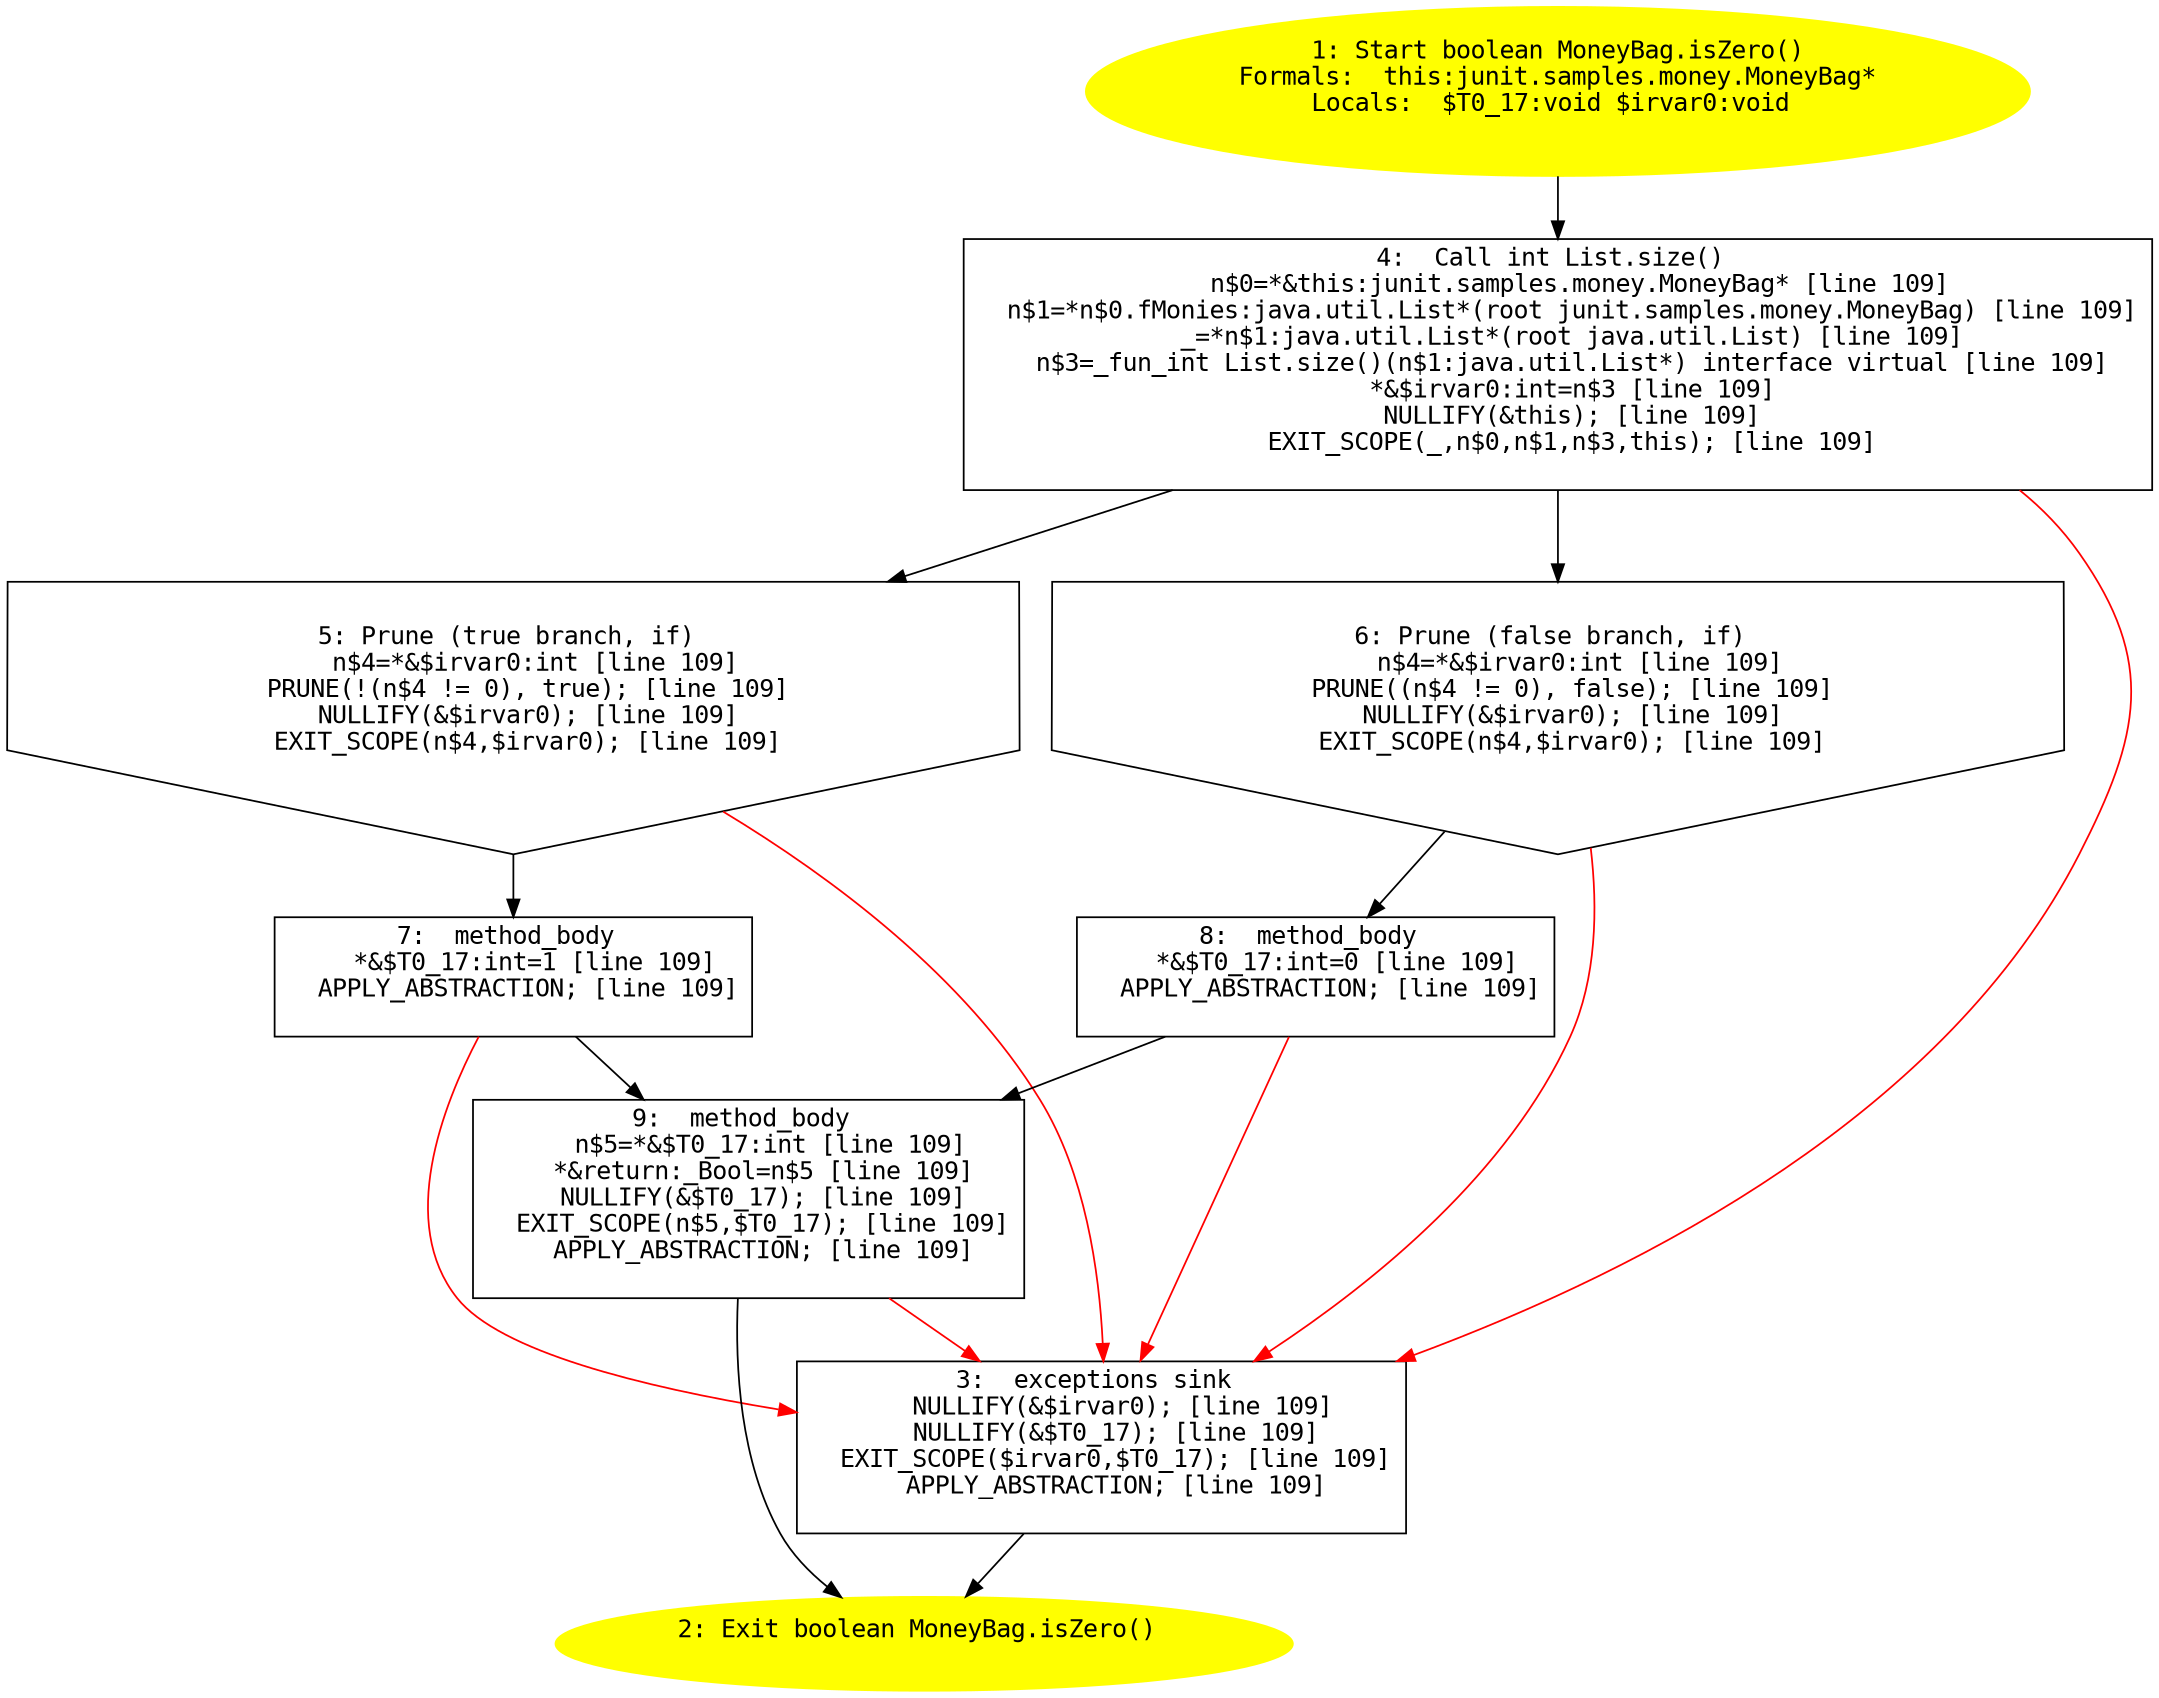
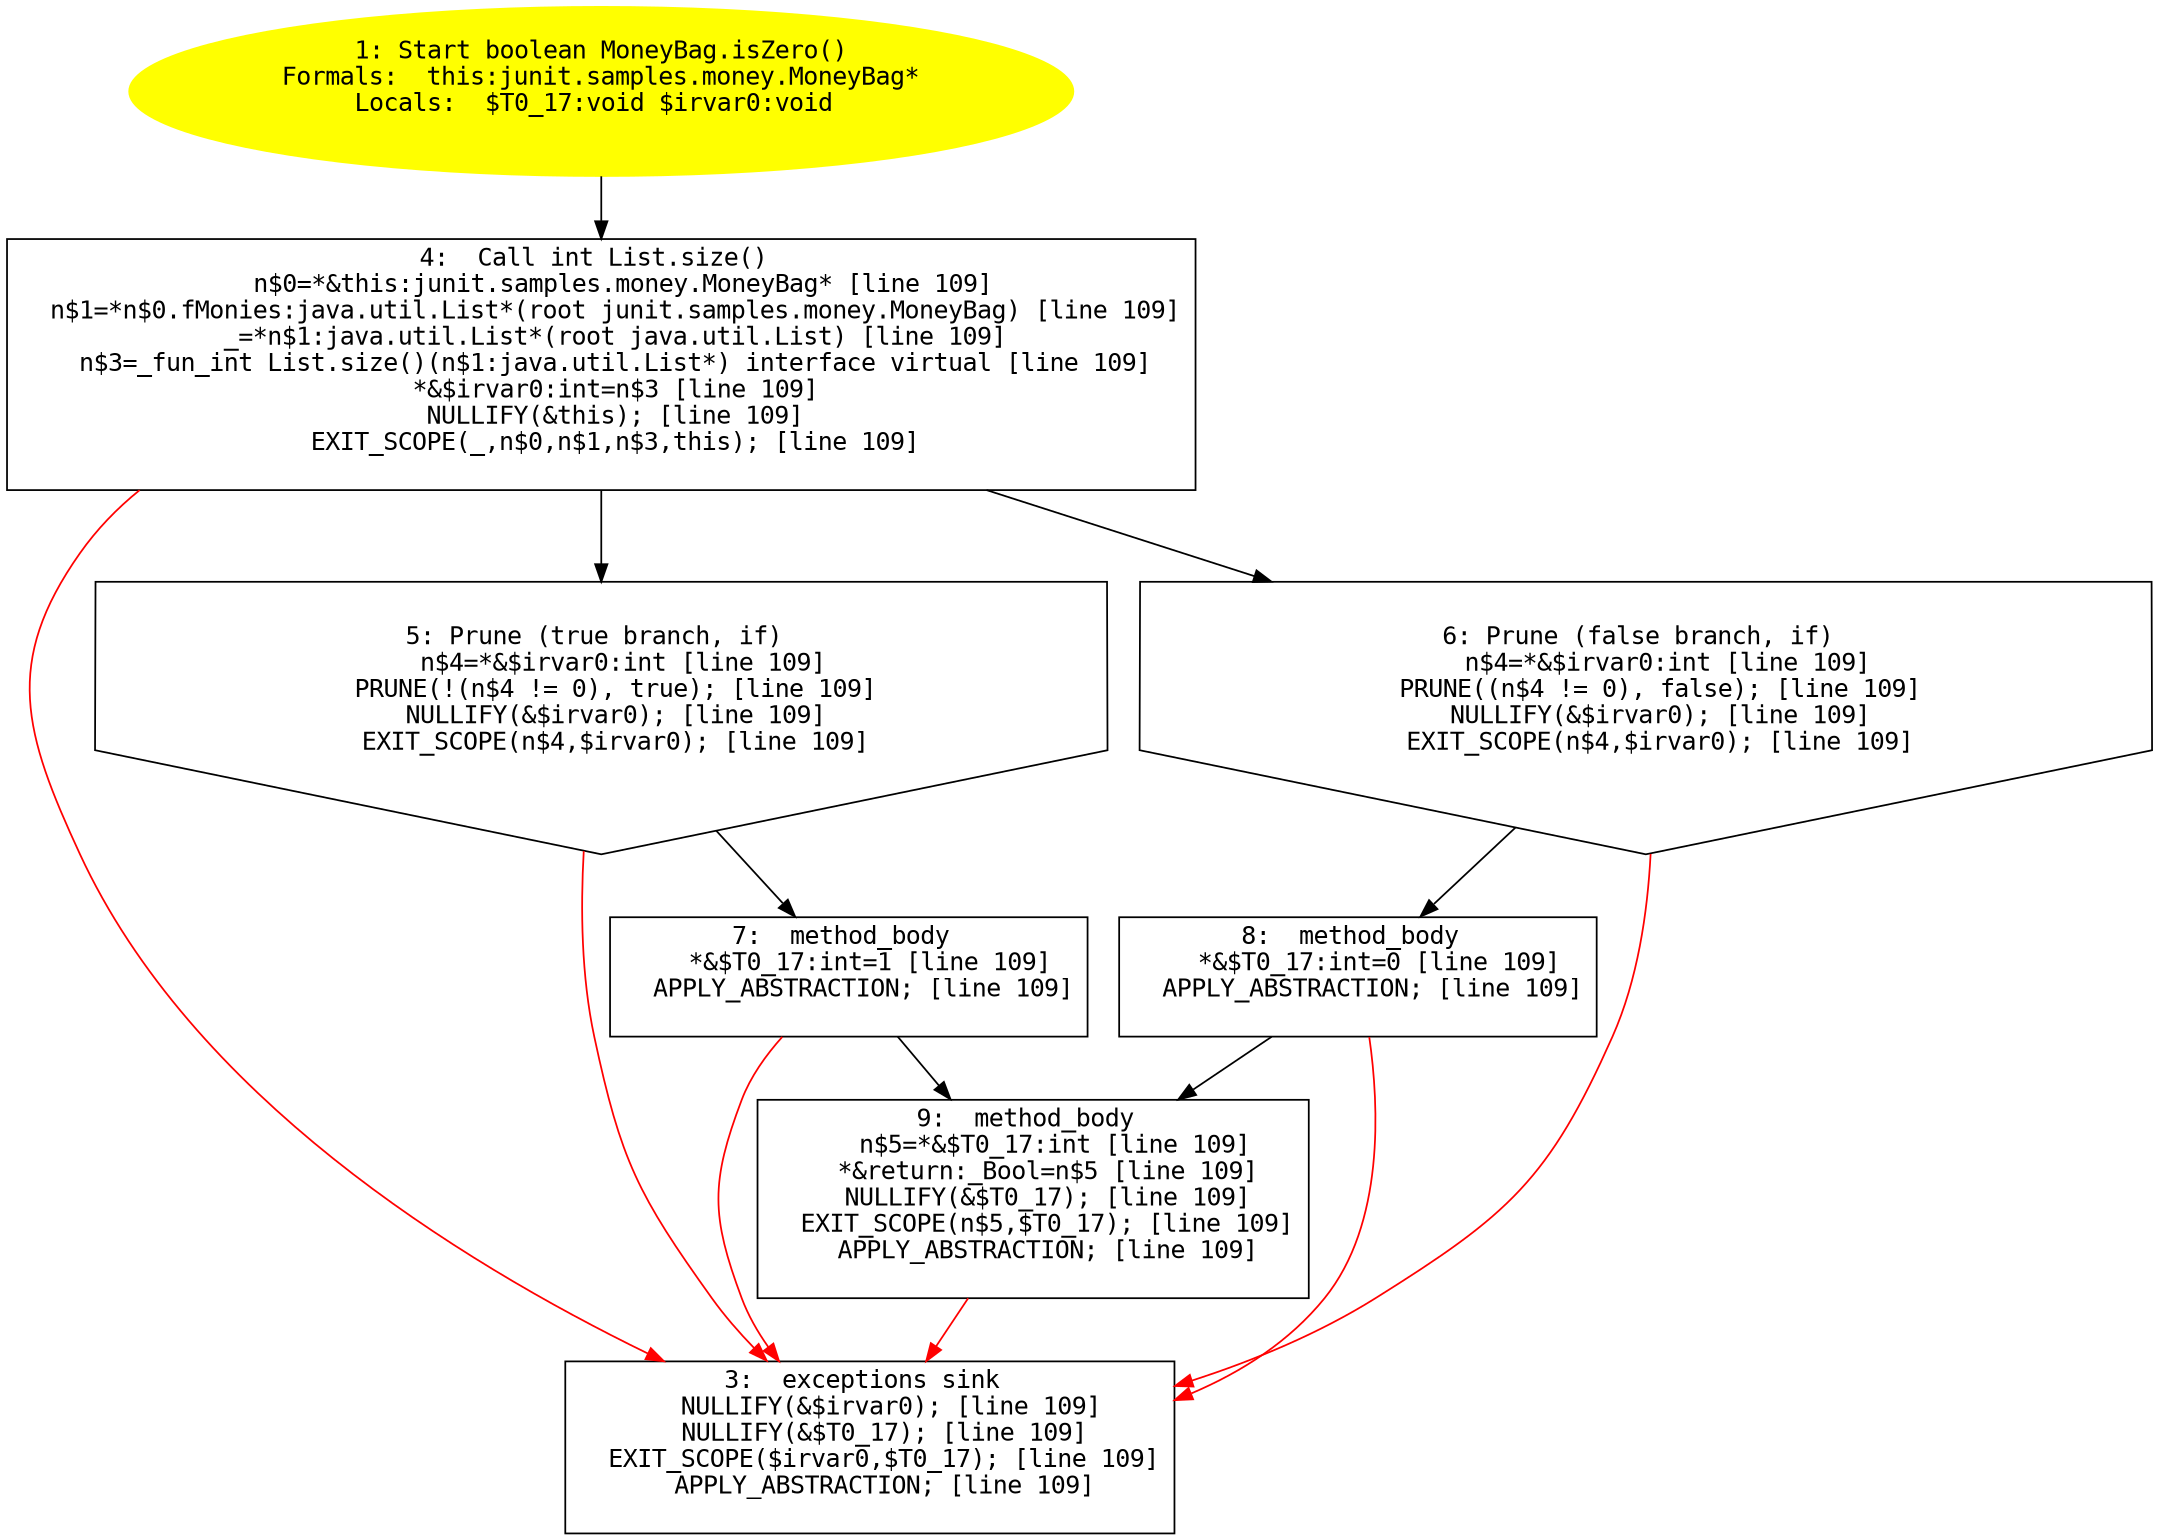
node "2: Exit boolean MoneyBag.isZero()": removed
